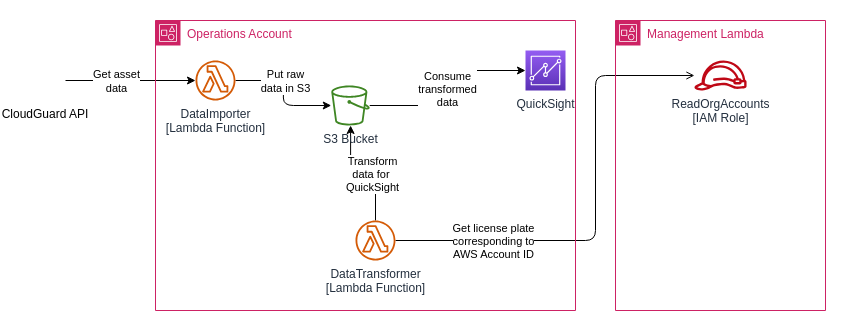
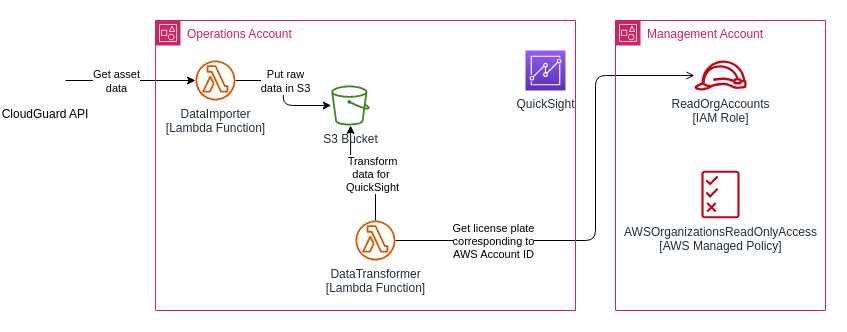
node "Management Lambda": label "Management Lambda" -> "Management Account"
edge "S3 Bucket" -> "QuickSight": removed, label "Consume transformed data"
node "AWSOrganizationsReadOnlyAccess [AWS Managed Policy]": added
